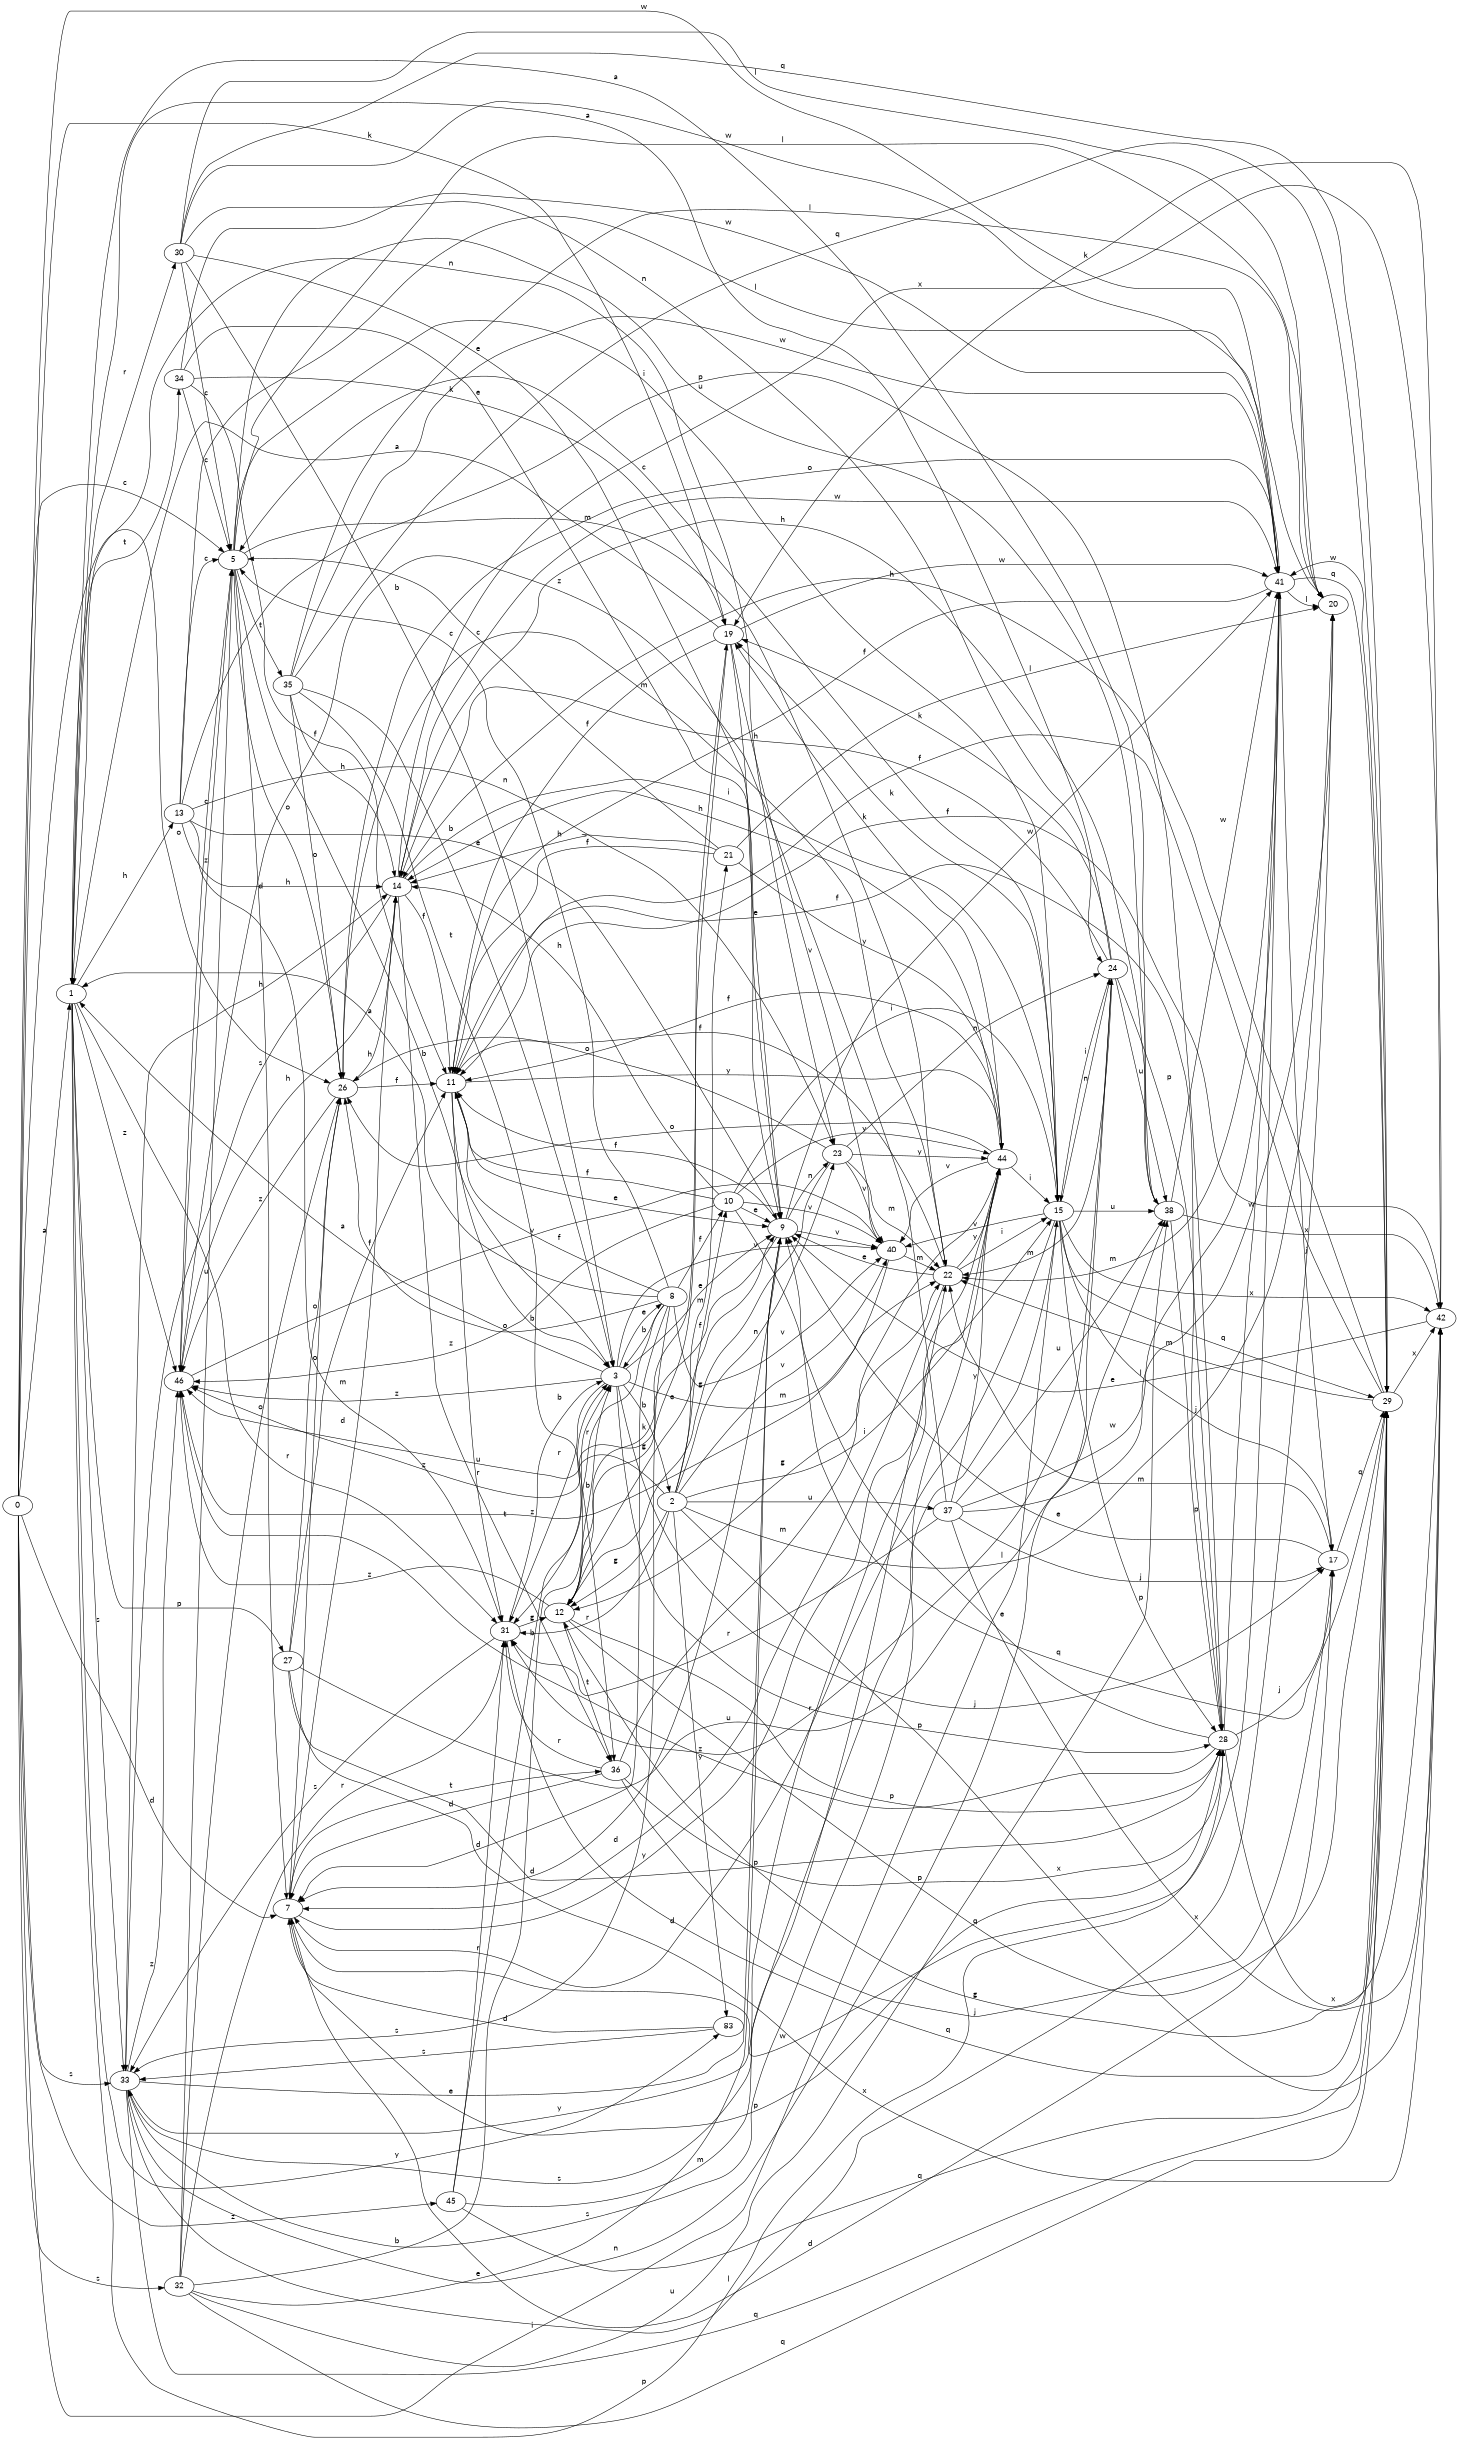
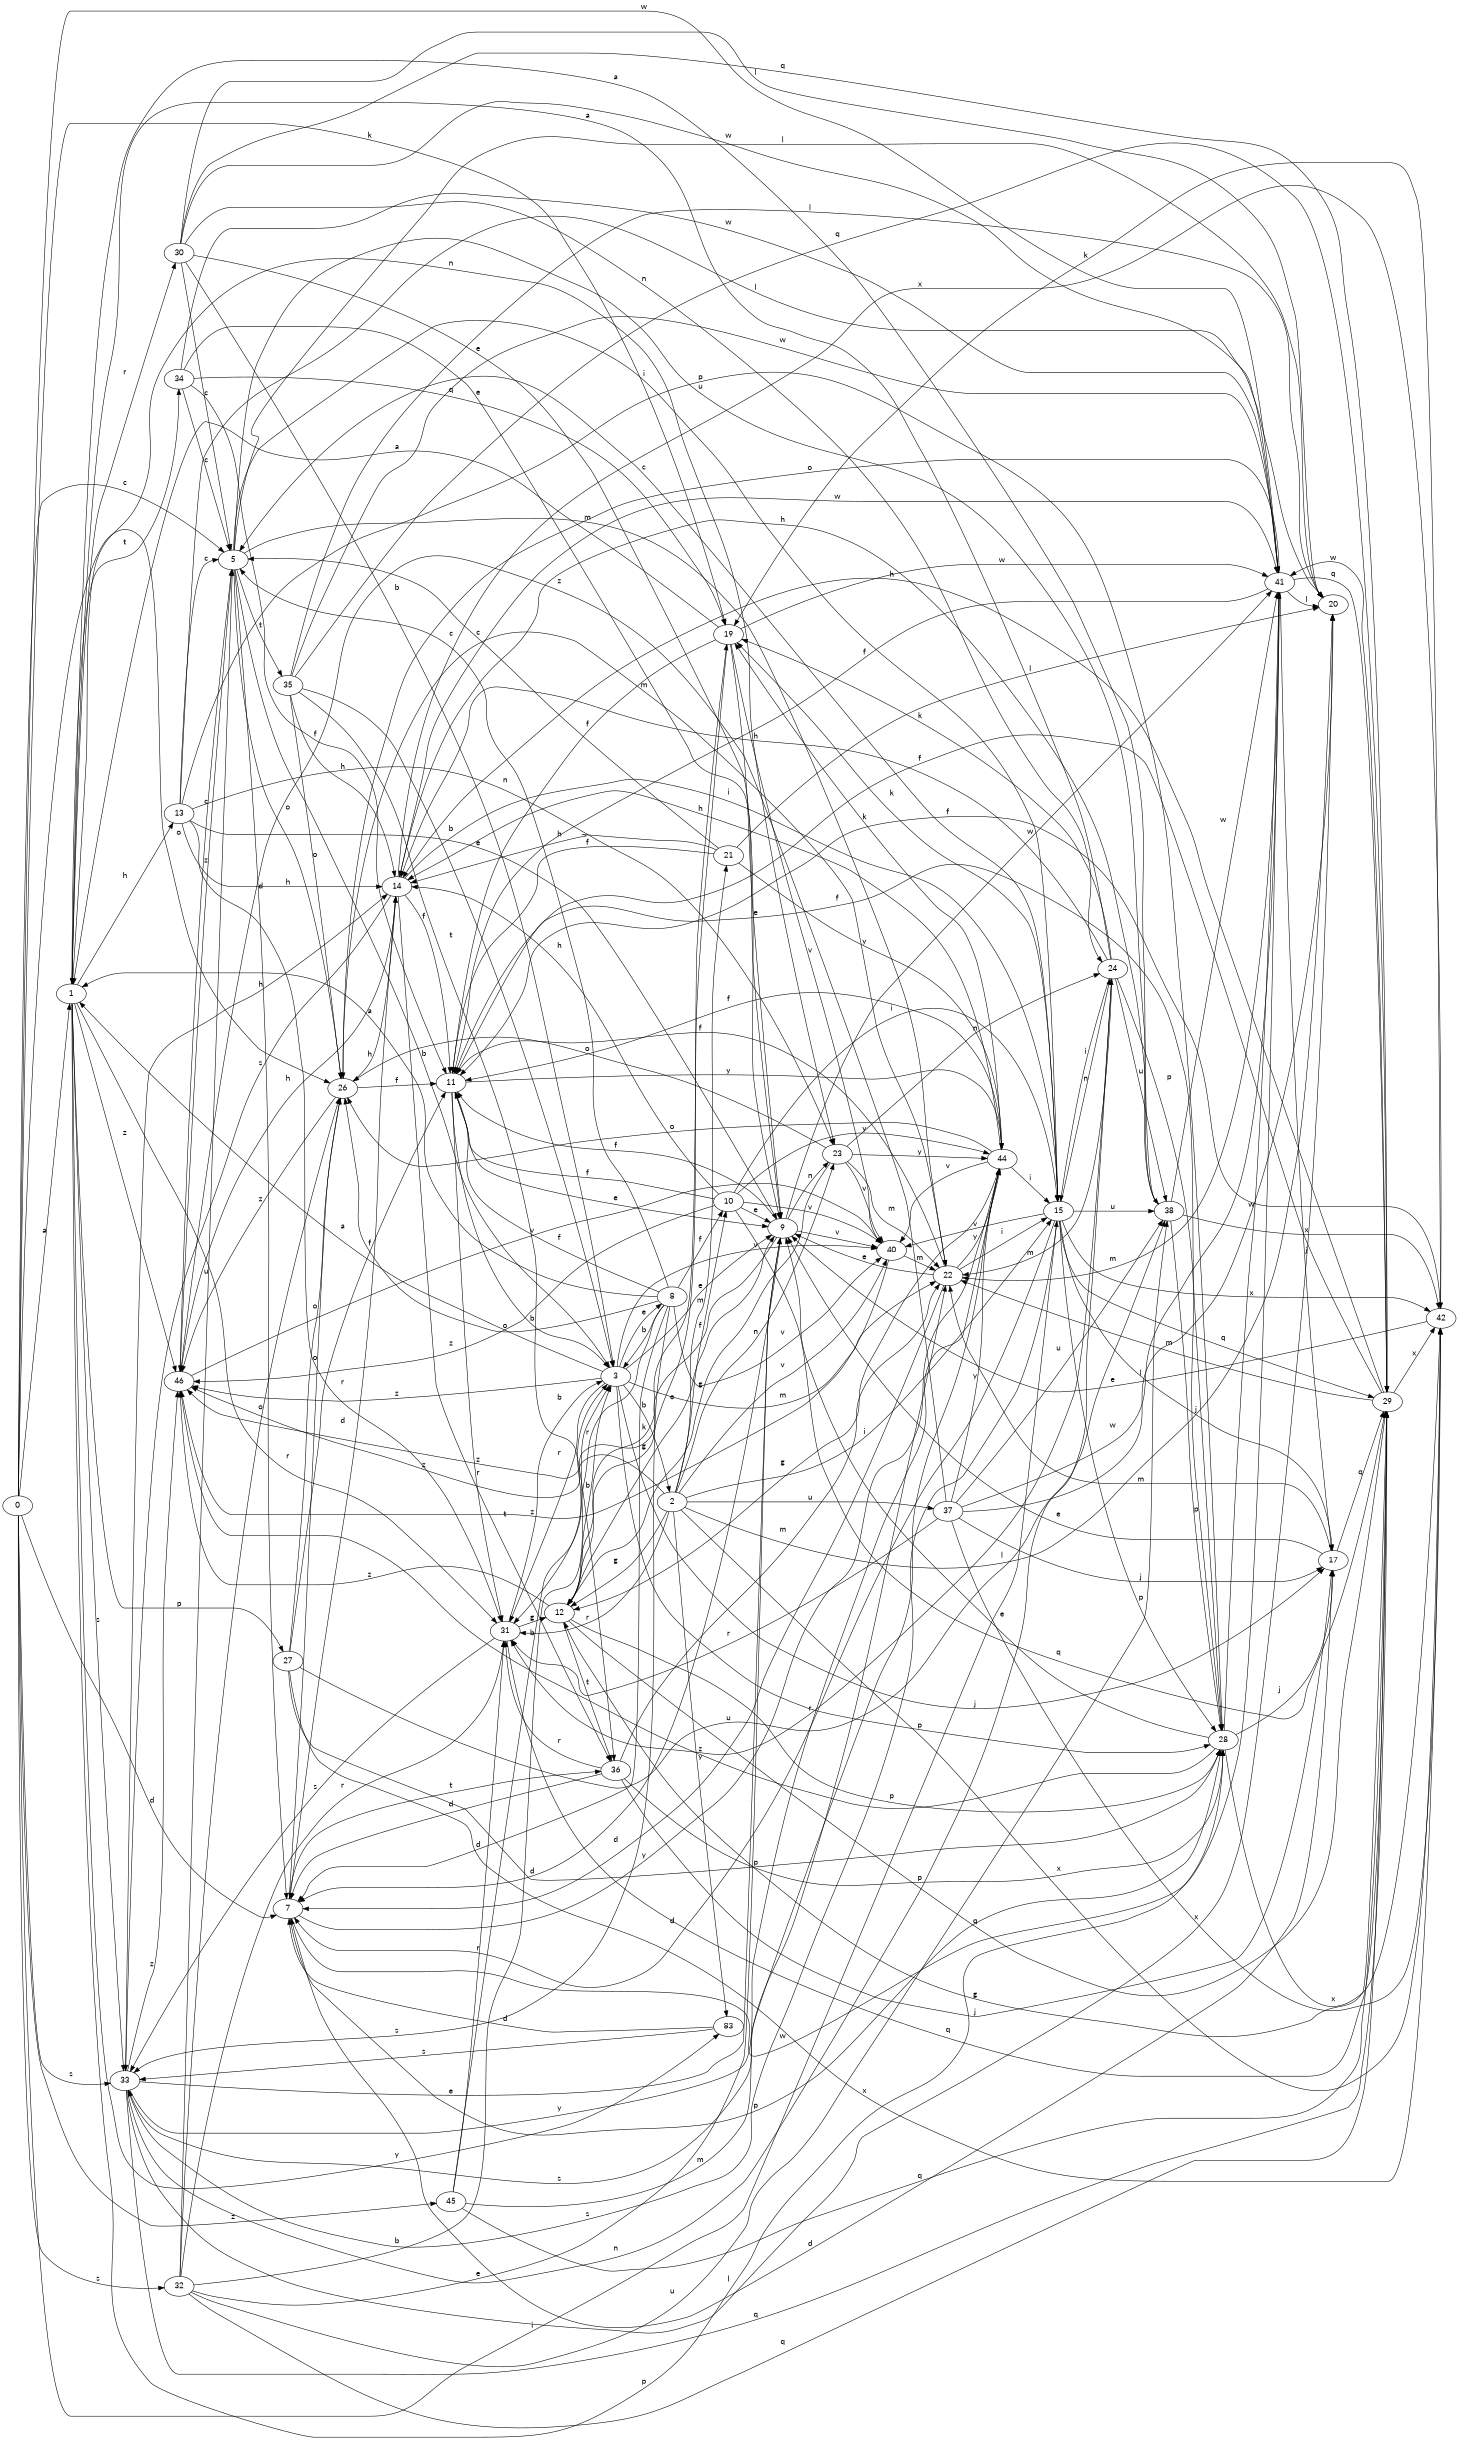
edge "34" -> "19": label "k" -> "q"
edge "13" -> "31": label "m" -> "r"
edge "9" -> "46": label "u" -> "z"
